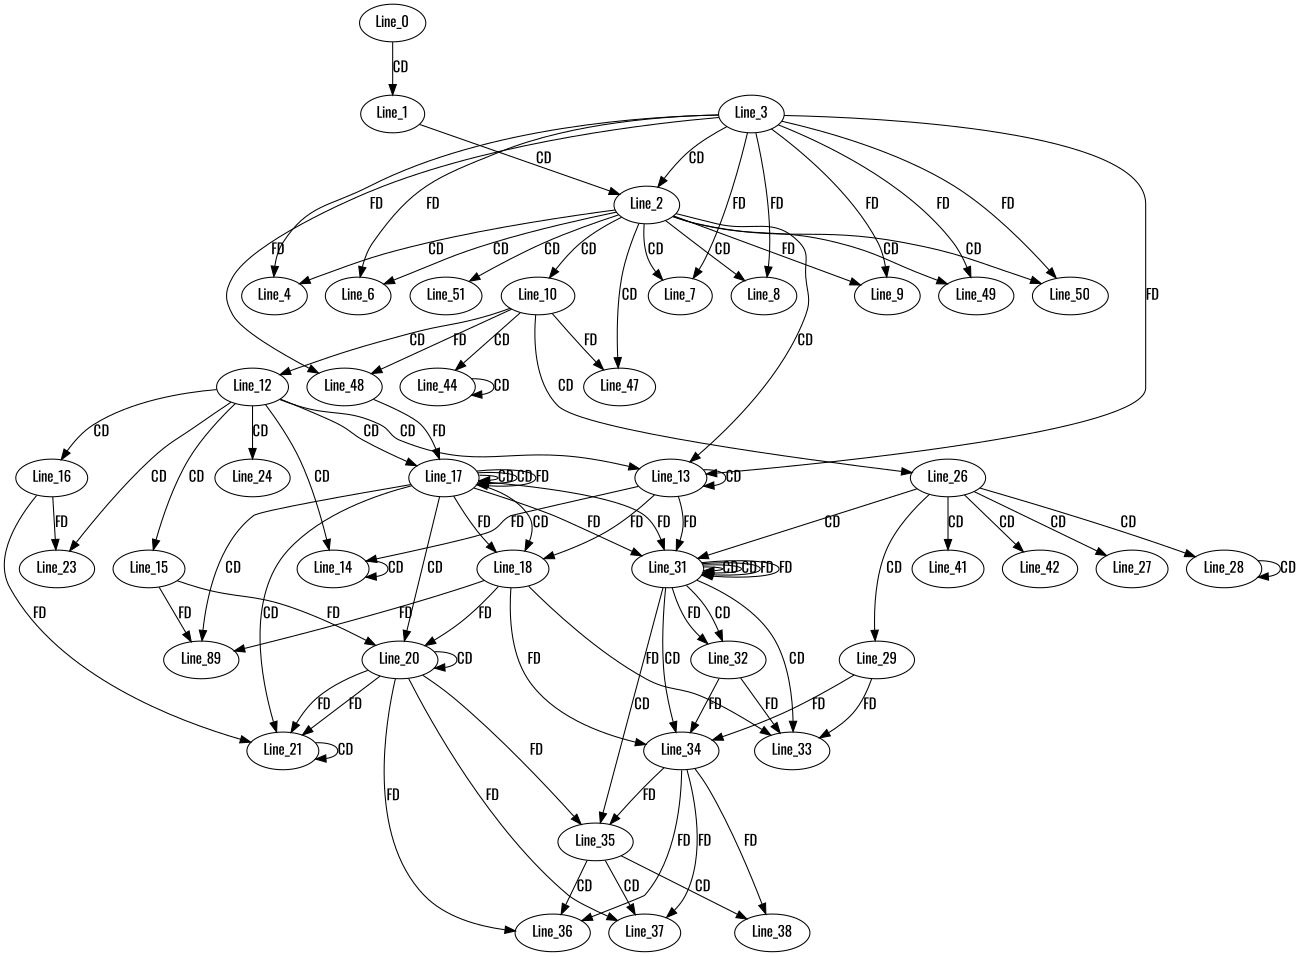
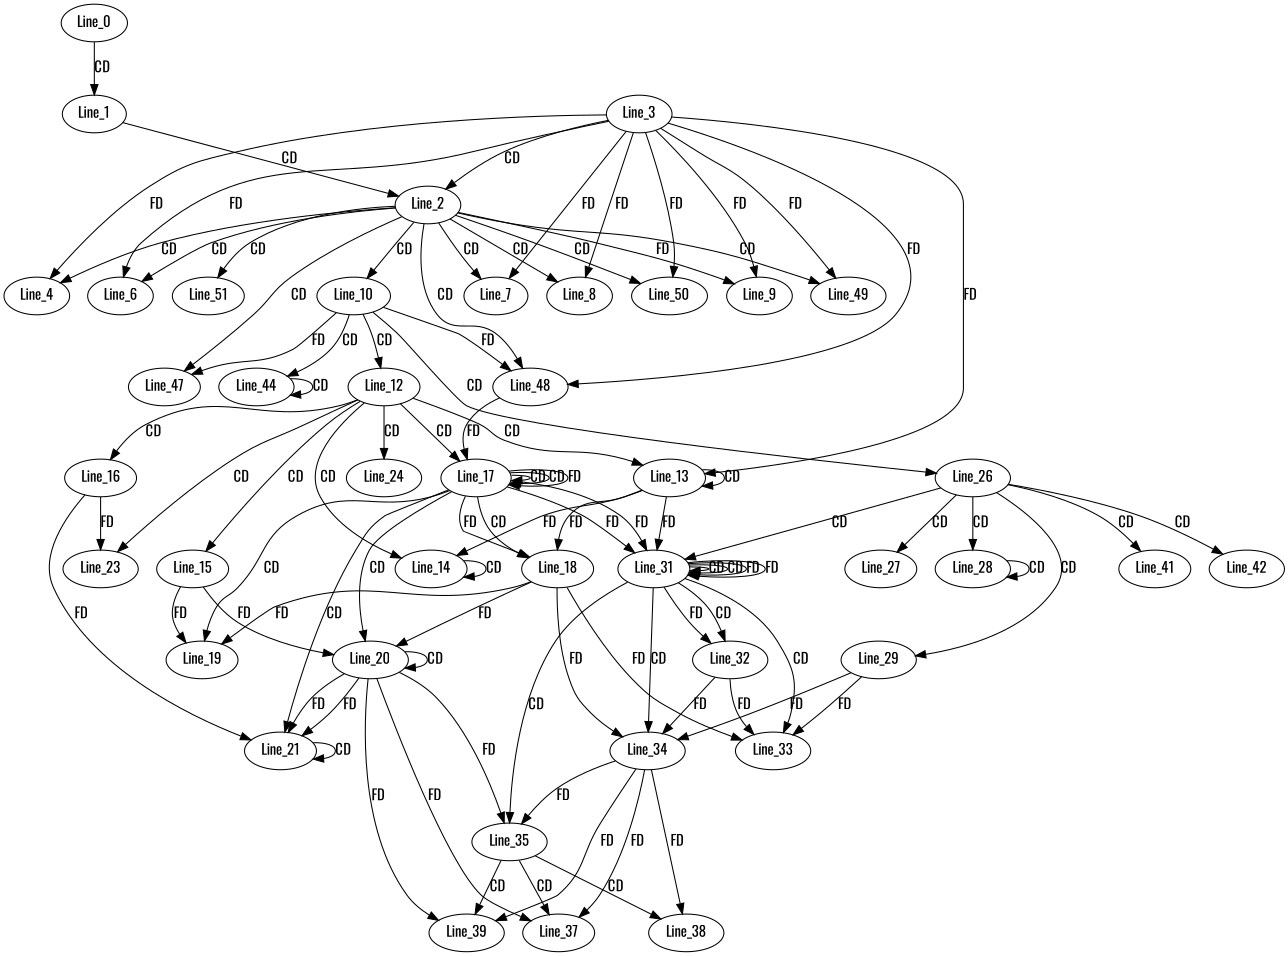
edge "Line_2" -> "Line_13": now "Line_2" -> "Line_48"
node "Line_89": label "Line_89" -> "Line_19"
node "Line_36": label "Line_36" -> "Line_39"
